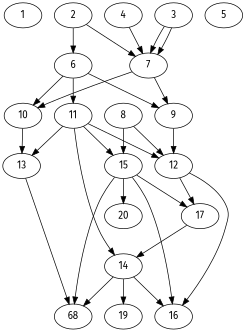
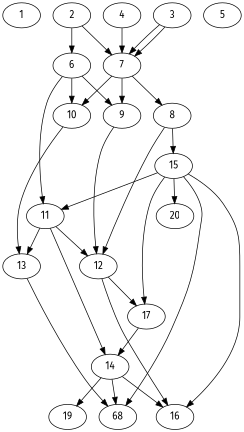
edge "7" -> "8": added
edge "11" -> "15": reversed
